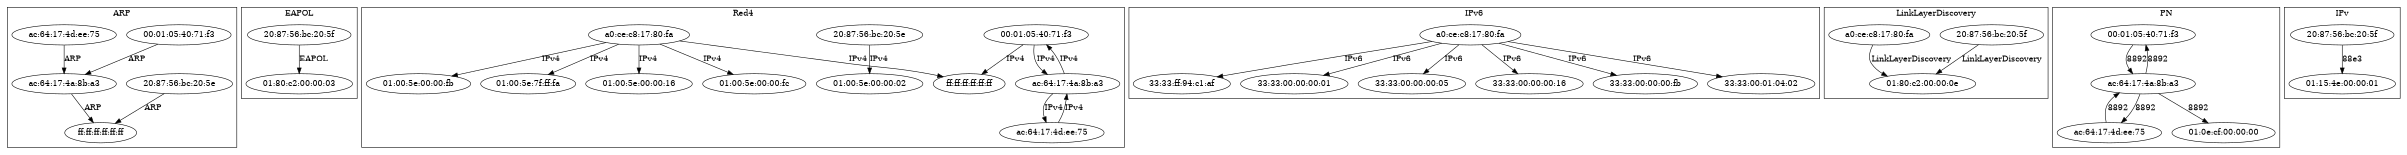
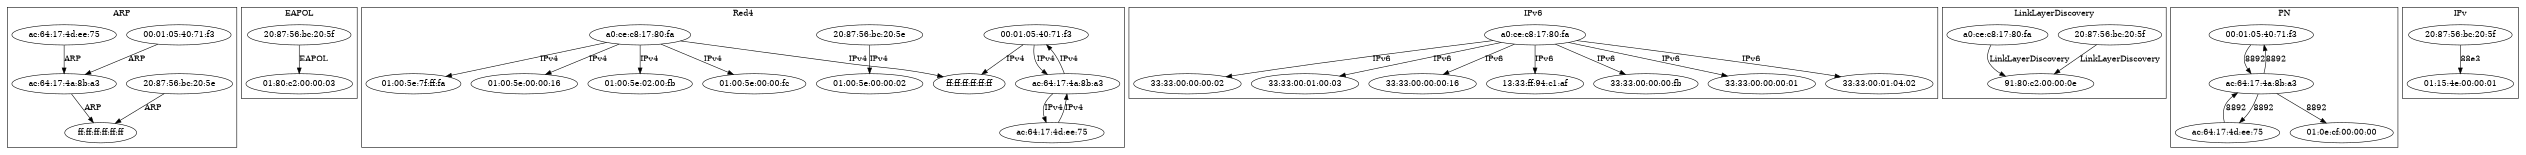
node "01:00:5e:00:00:fb": label "01:00:5e:00:00:fb" -> "01:00:5e:02:00:fb"
node "33:33:ff:94:c1:af": label "33:33:ff:94:c1:af" -> "13:33:ff:94:c1:af"
node "33:33:00:01:00:03": added
node "33:33:00:00:00:05": label "33:33:00:00:00:05" -> "33:33:00:00:00:02"
node "01:80:c2:00:00:0e": label "01:80:c2:00:00:0e" -> "91:80:c2:00:00:0e"
